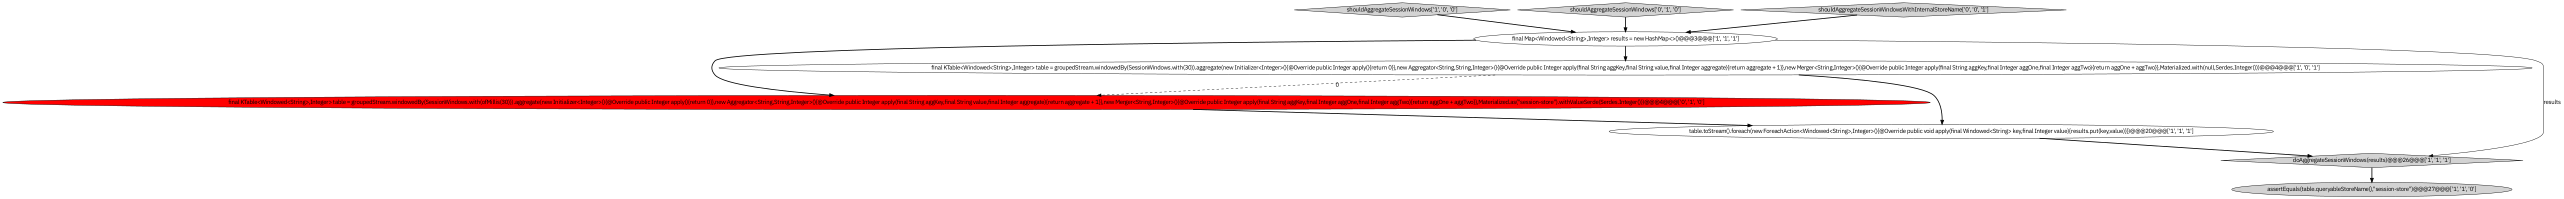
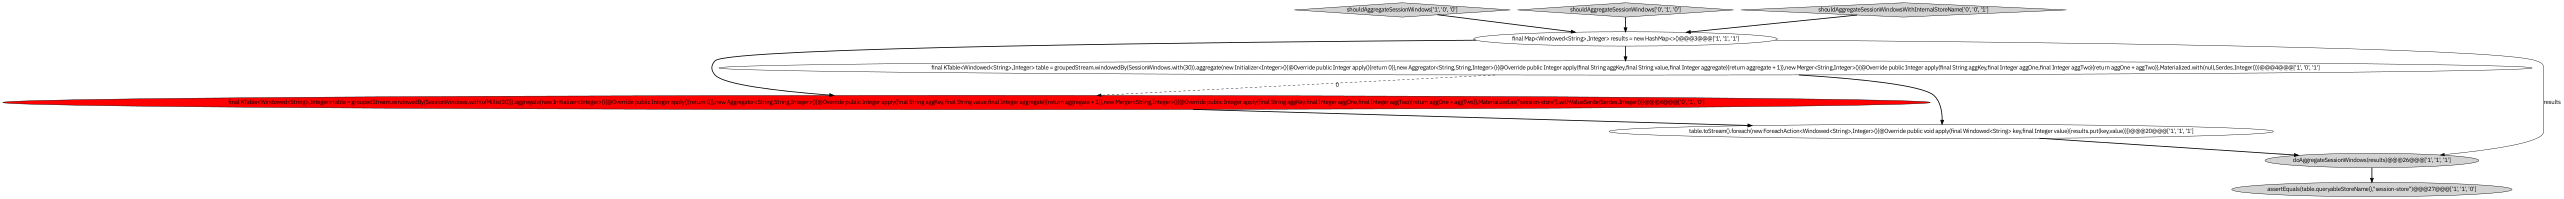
node "doAggregateSessionWindows(results)@@@26@@@['1', '1', '1']": shape diamond -> ellipse
